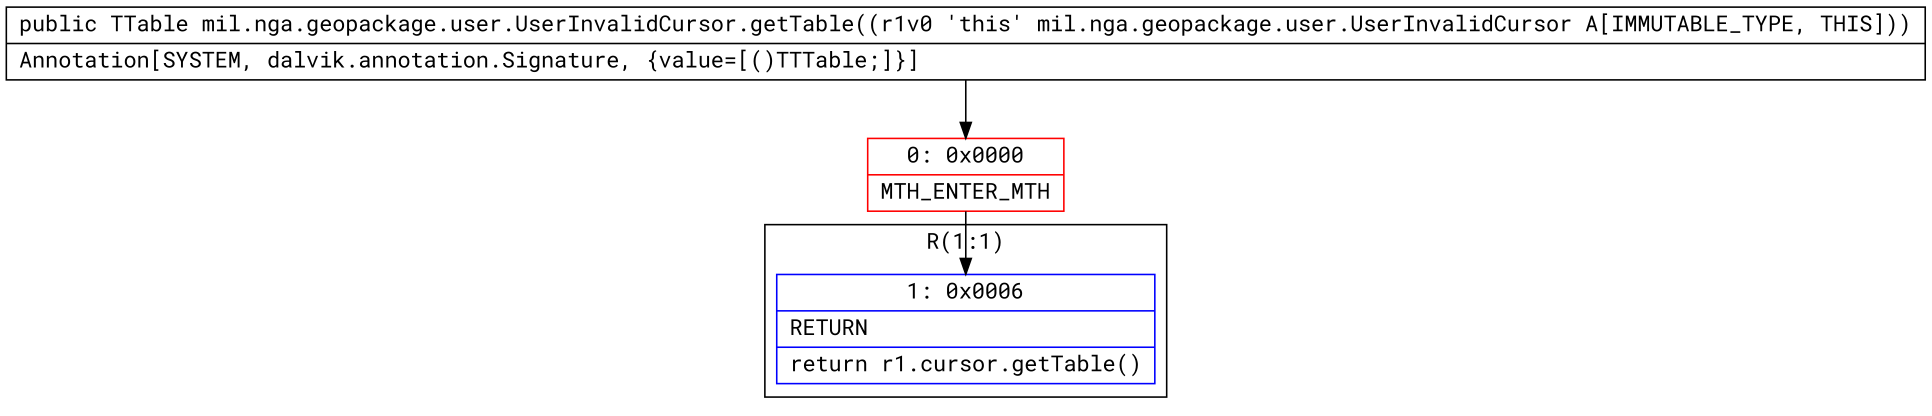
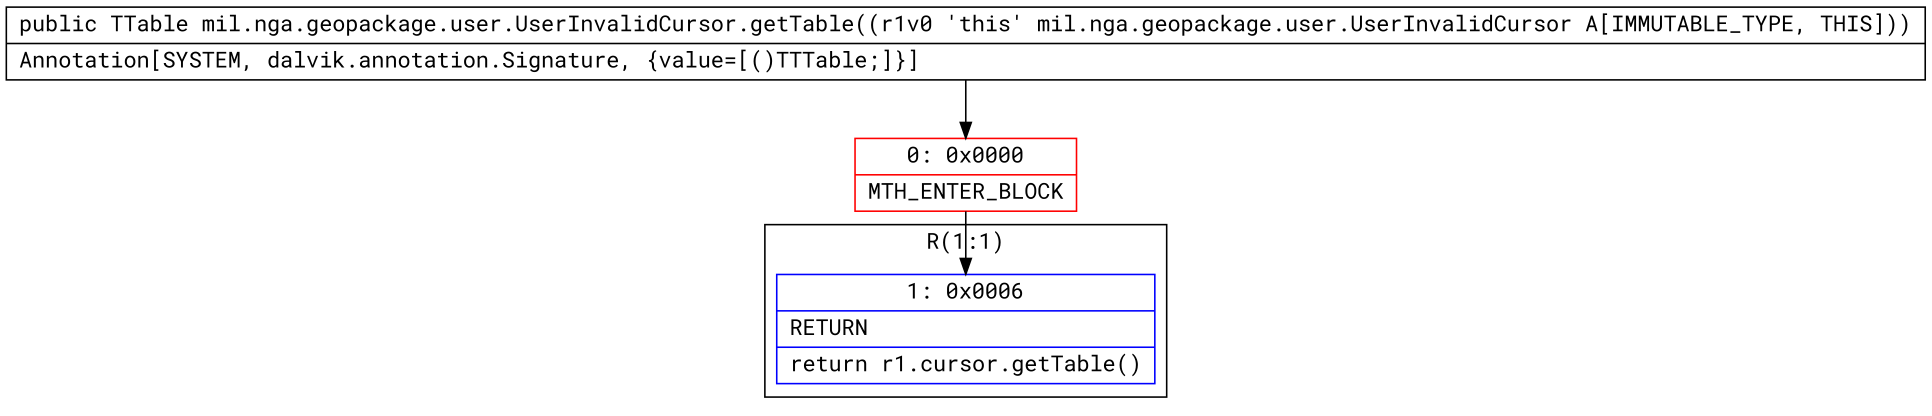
node "0: 0x0000": text "MTH_ENTER_MTH" -> "MTH_ENTER_BLOCK"
